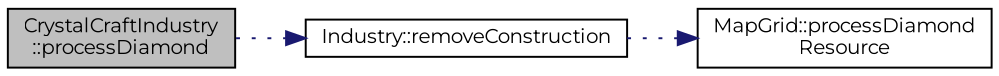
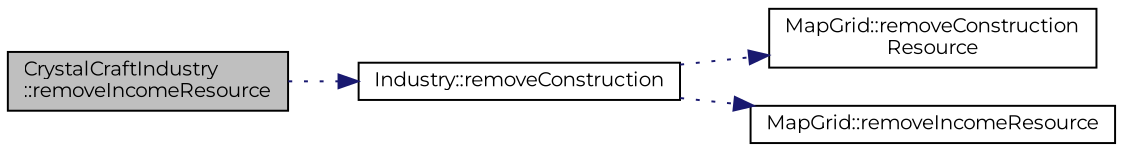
node "CrystalCraftIndustry ::processDiamond": label "CrystalCraftIndustry ::processDiamond" -> "CrystalCraftIndustry ::removeIncomeResource"
node "MapGrid::processDiamond Resource": label "MapGrid::processDiamond Resource" -> "MapGrid::removeConstruction Resource"
node "MapGrid::removeIncomeResource": added
